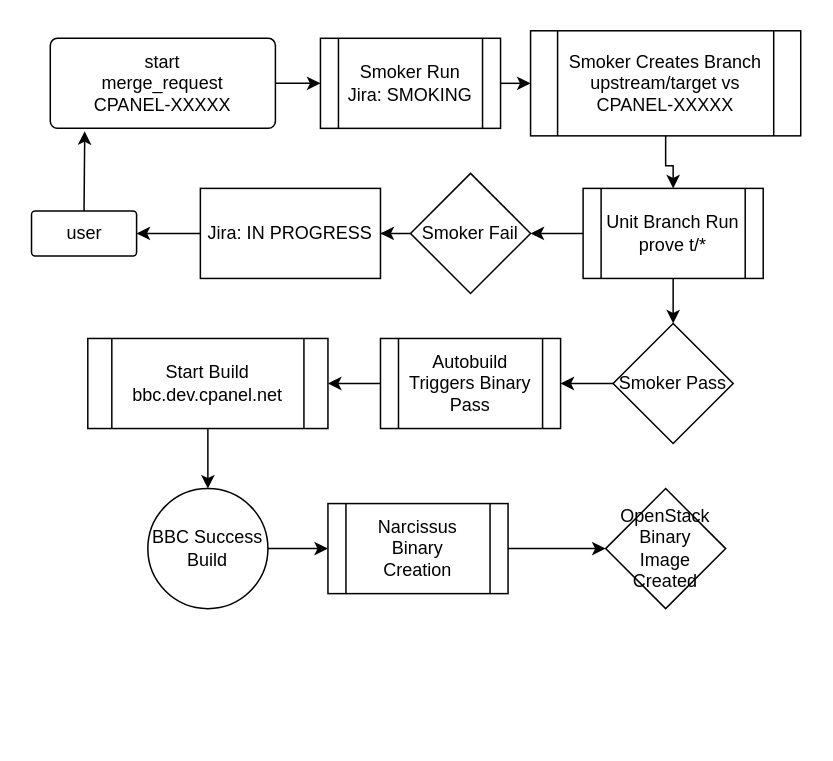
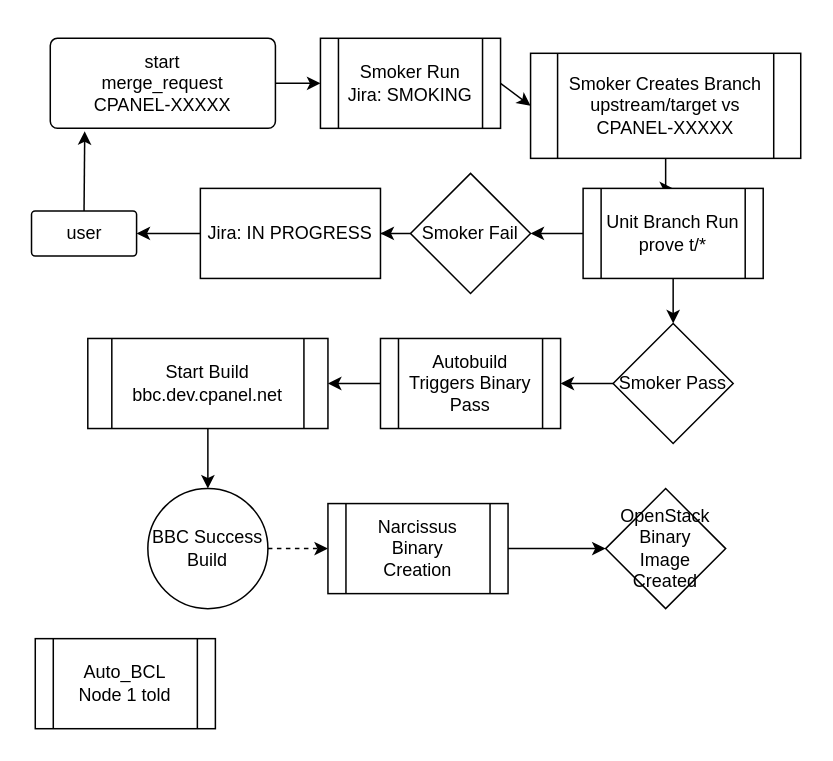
node "Smoker Creates Branch upstream/target vs CPANEL-XXXXX": moved (665, 83) -> (665, 106)
edge "BBC Success Build" -> "Narcissus Binary Creation": style solid -> dashed
node "Auto_BCL Node 1 told": added
